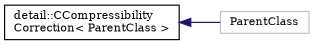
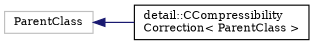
edge "ParentClass" -> "detail::CCompressibility Correction< ParentClass >": reversed
